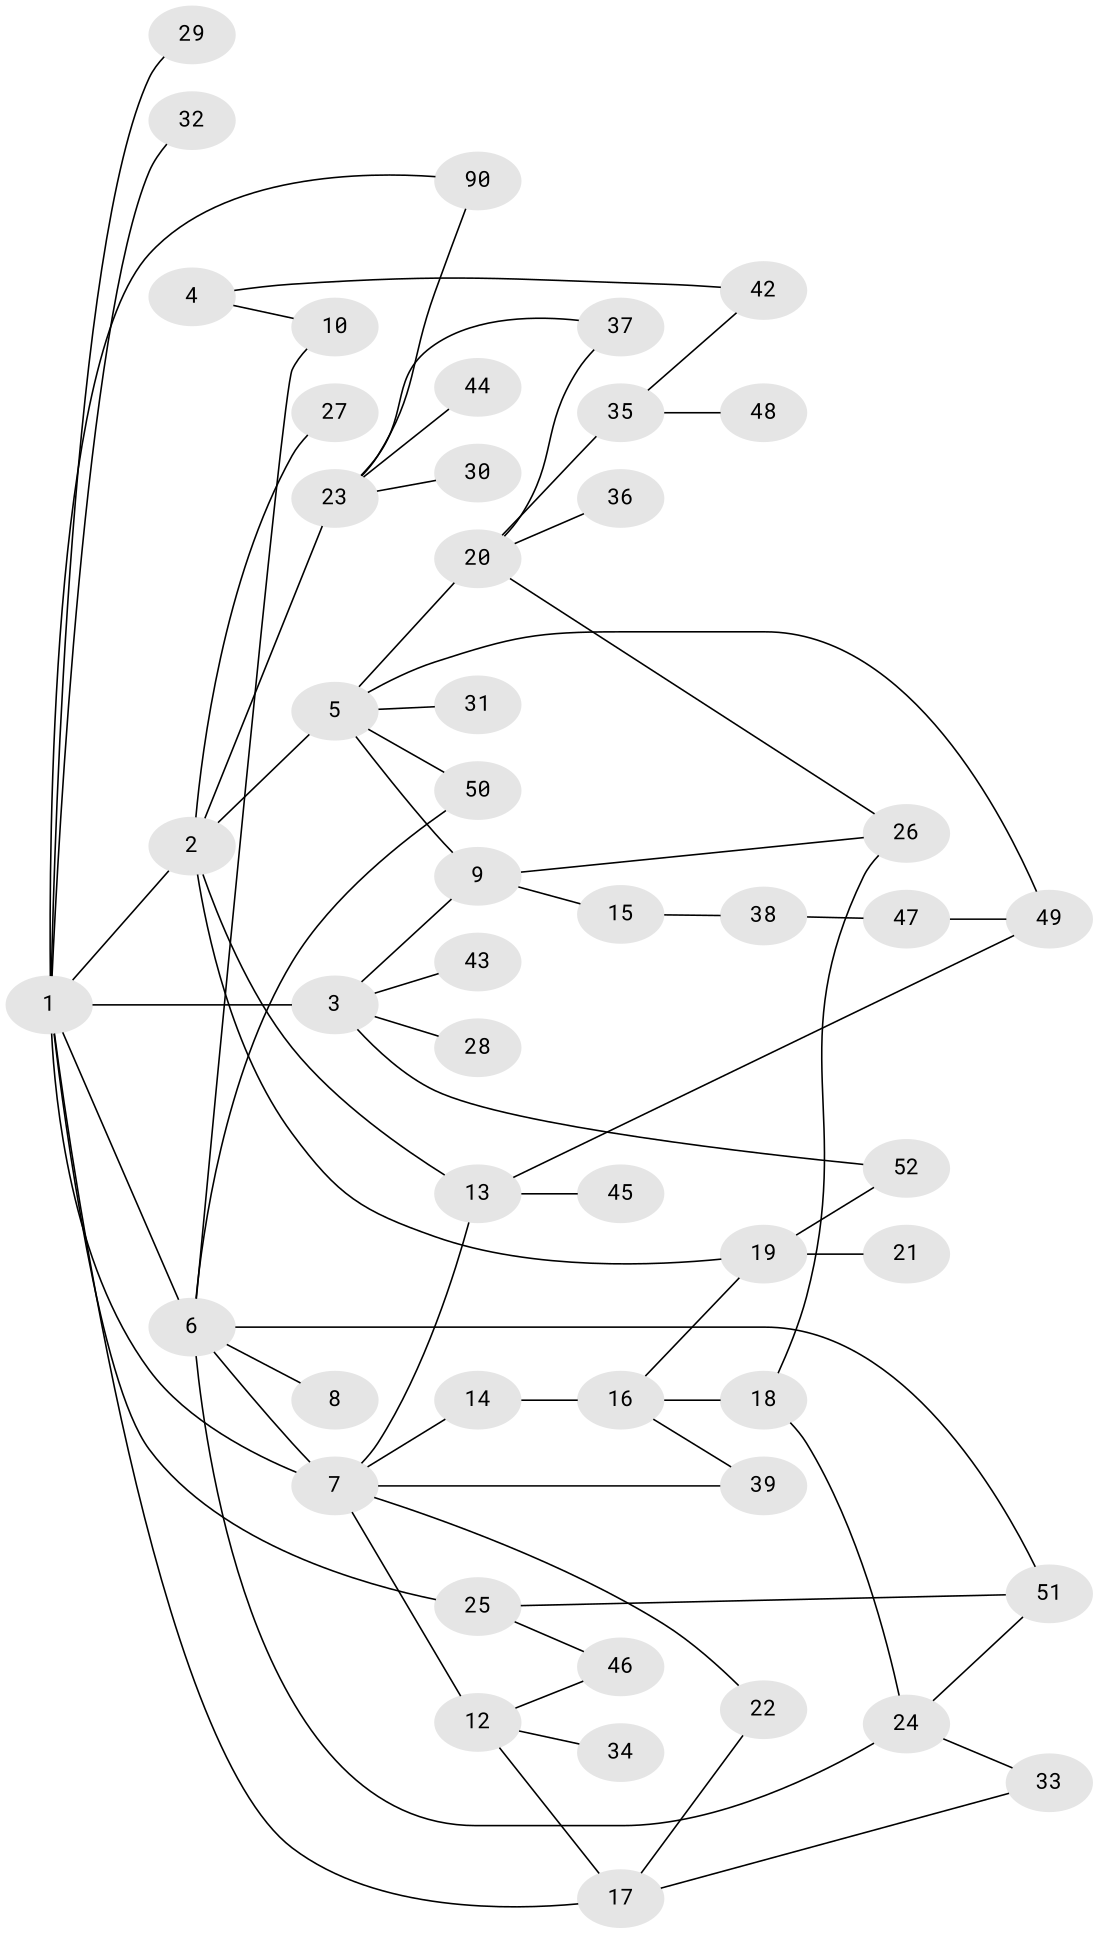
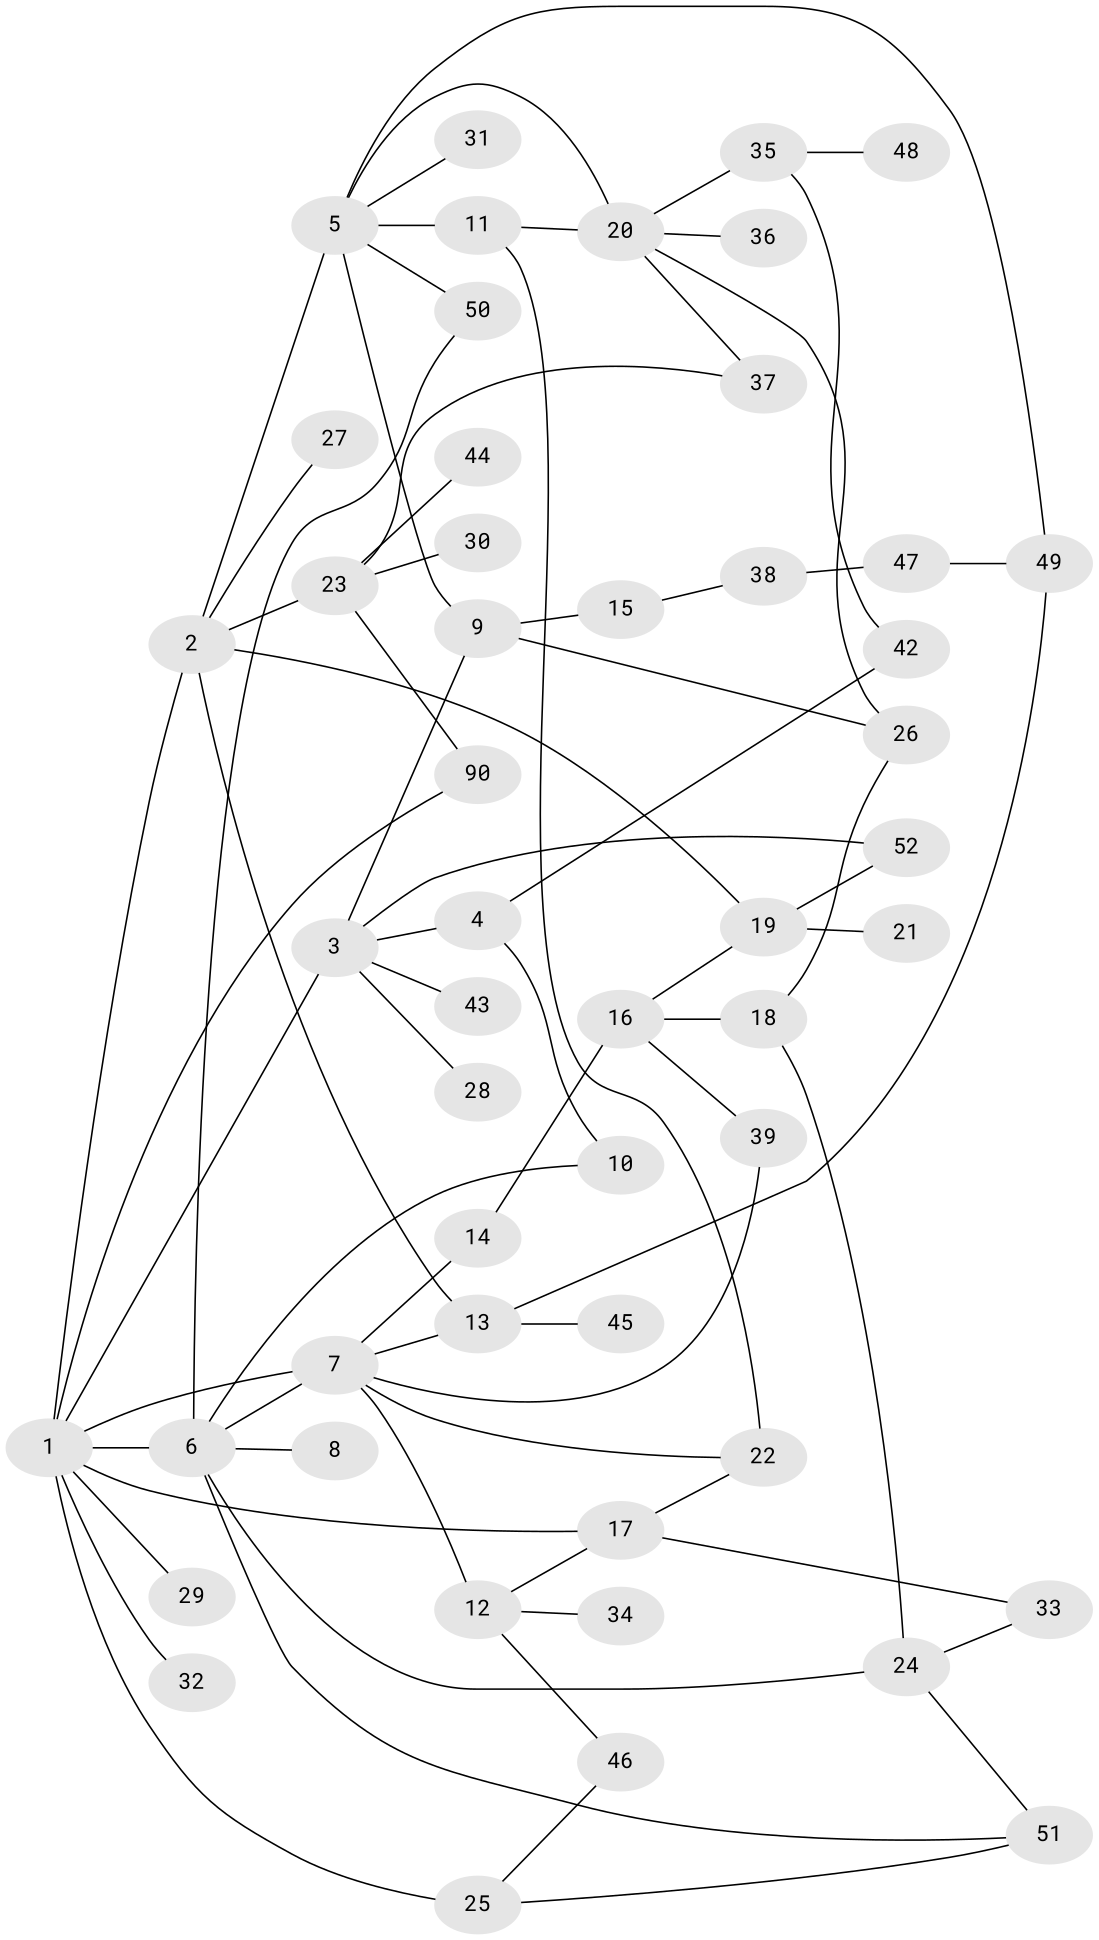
node "11": added
edge "4" -- "3": added
